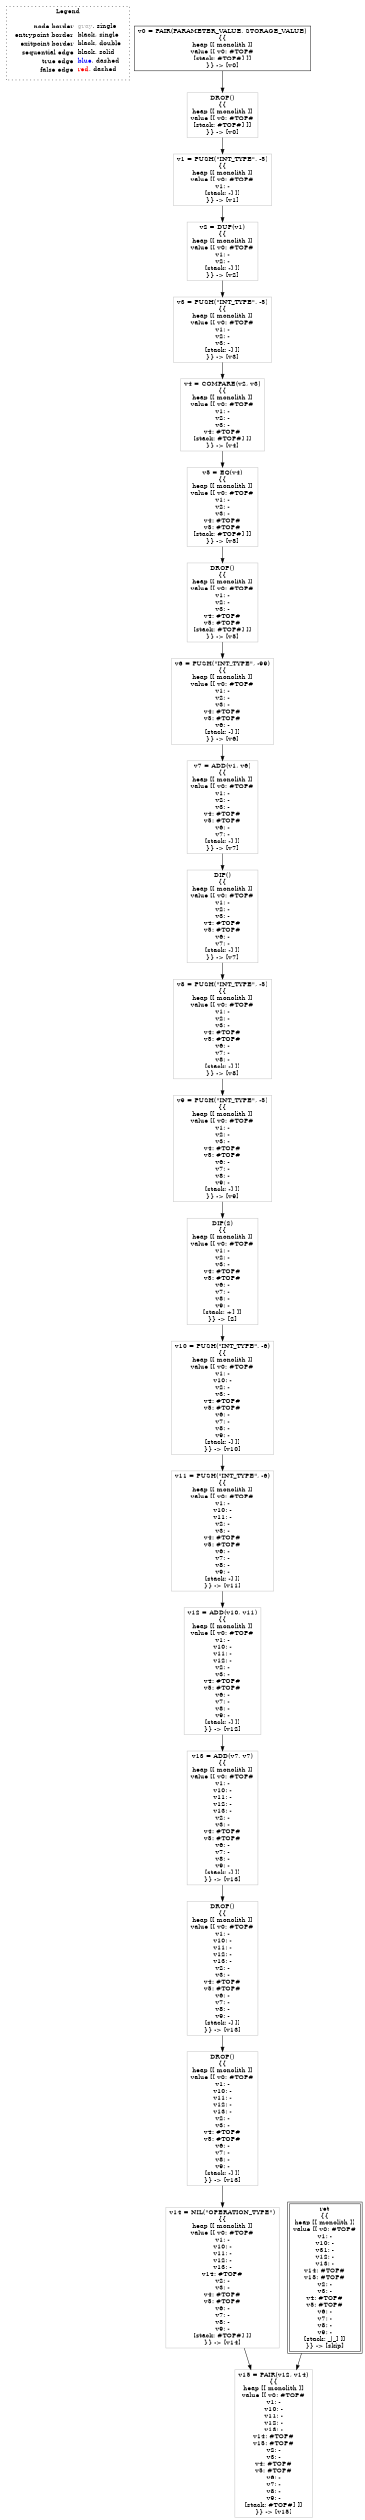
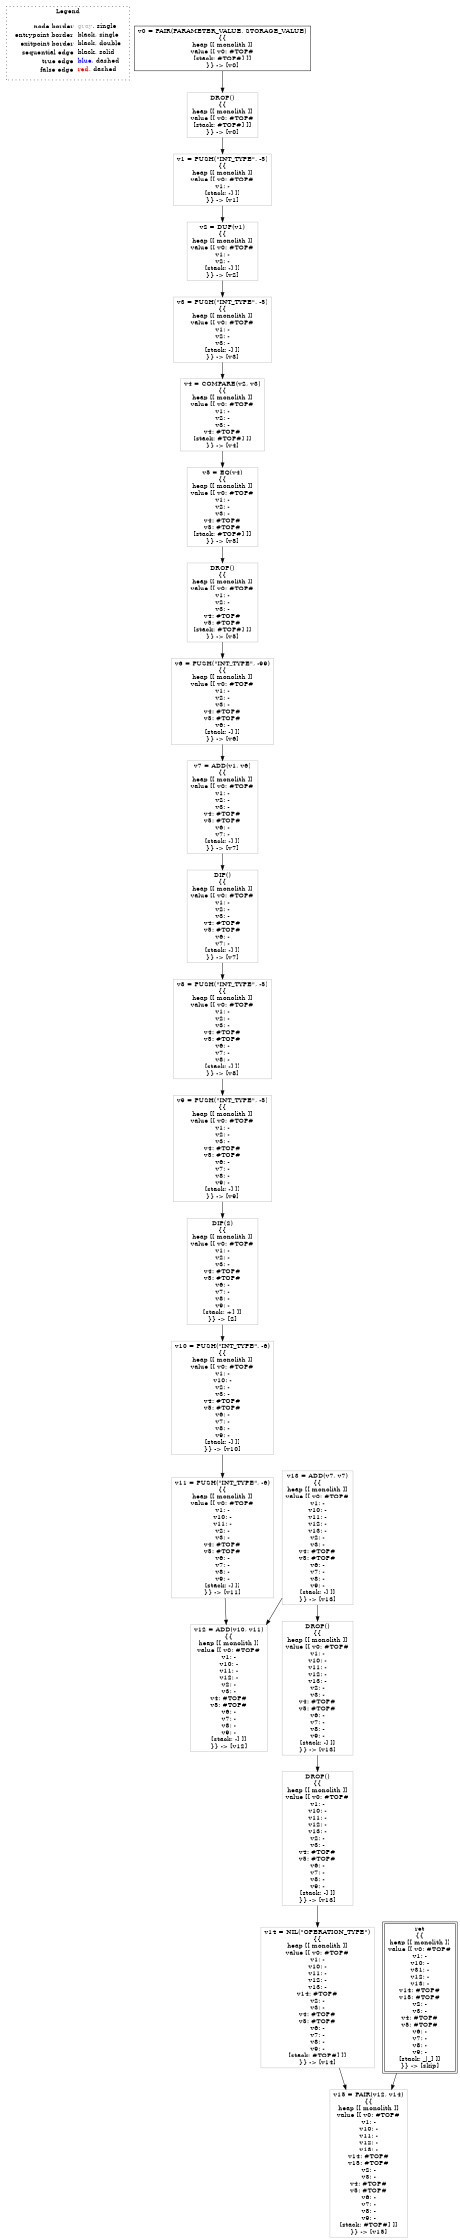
edge "v12 = ADD(v10, v11)" -> "v13 = ADD(v7, v7)": reversed
